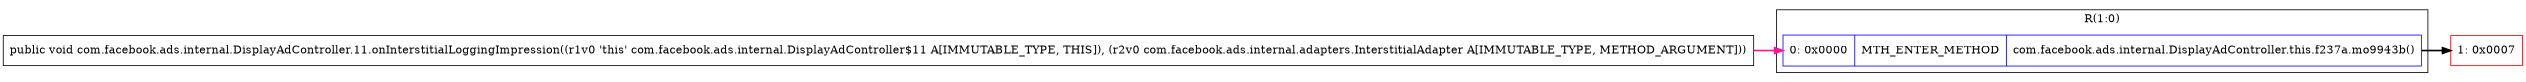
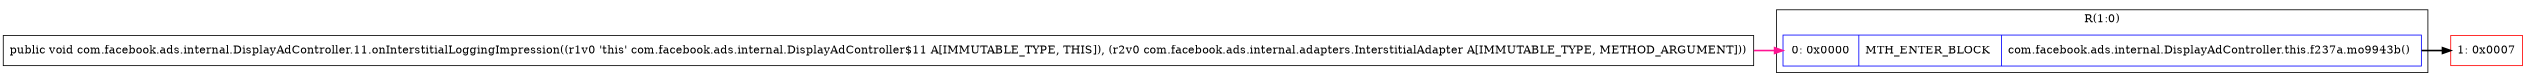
node "0: 0x0000": text "MTH_ENTER_METHOD" -> "MTH_ENTER_BLOCK"
